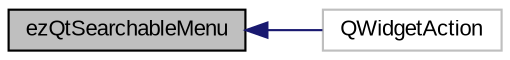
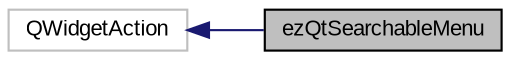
edge "QWidgetAction" -> "ezQtSearchableMenu": reversed
